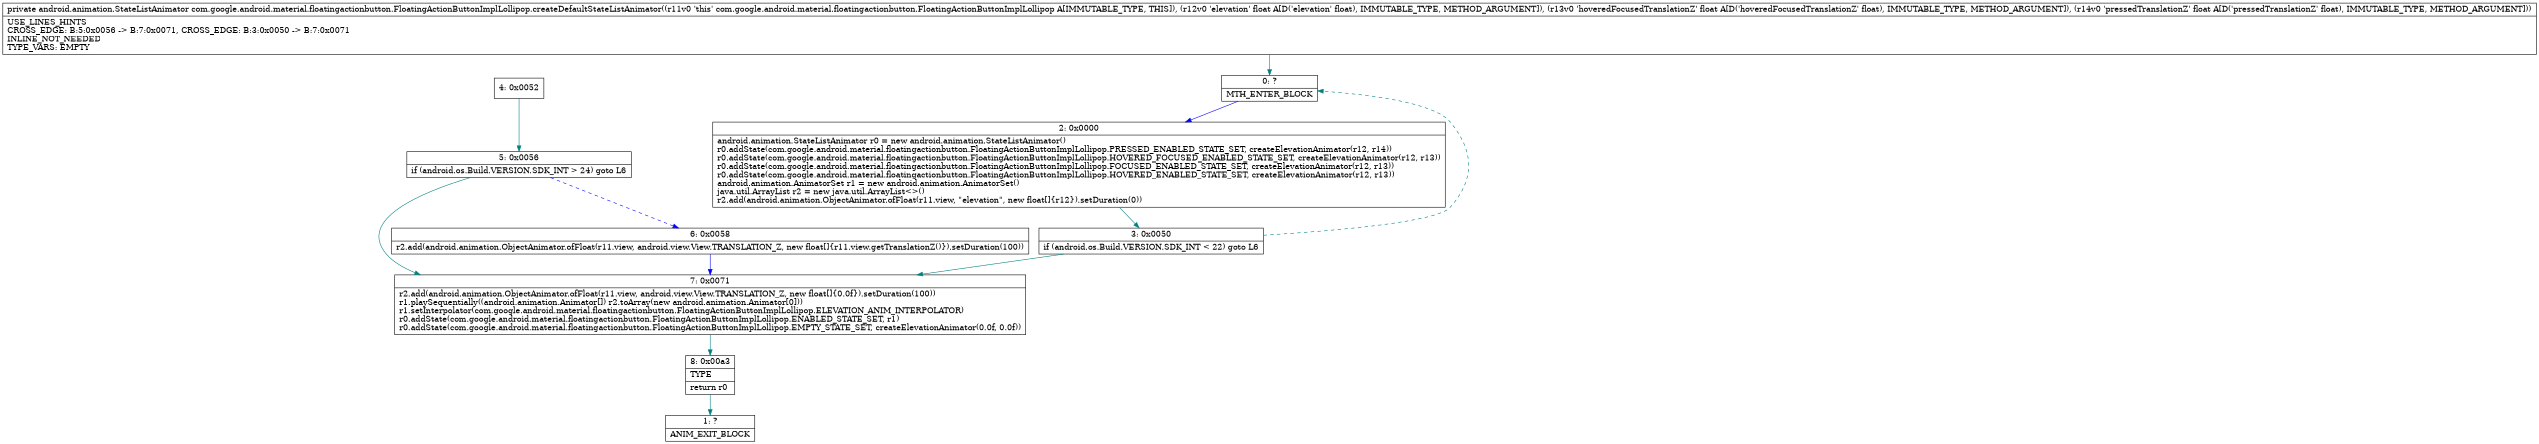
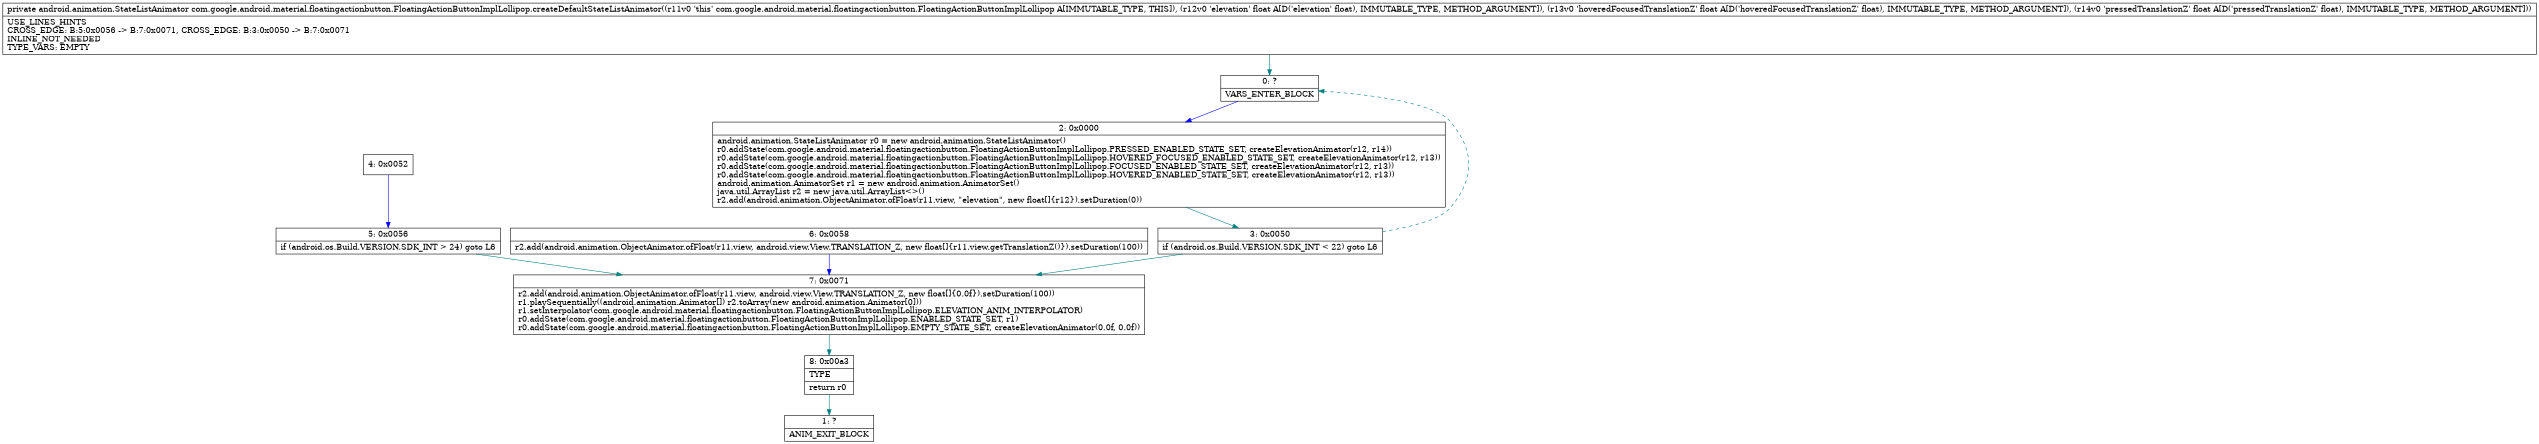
node "0: ?": text "MTH_ENTER_BLOCK" -> "VARS_ENTER_BLOCK"
edge "4: 0x0052" -> "5: 0x0056": color teal -> blue
edge "5: 0x0056" -> "6: 0x0058": removed
